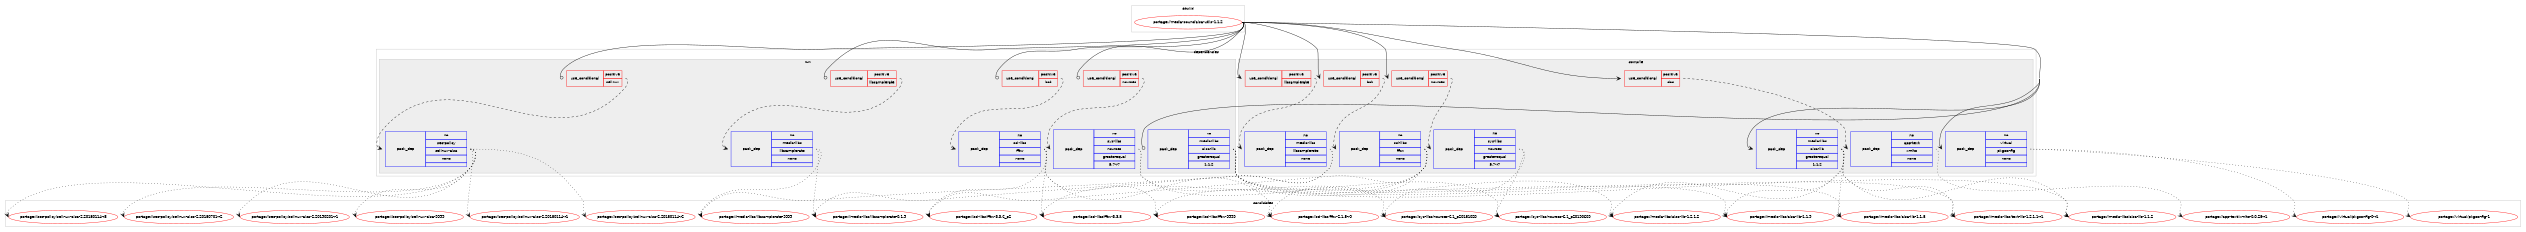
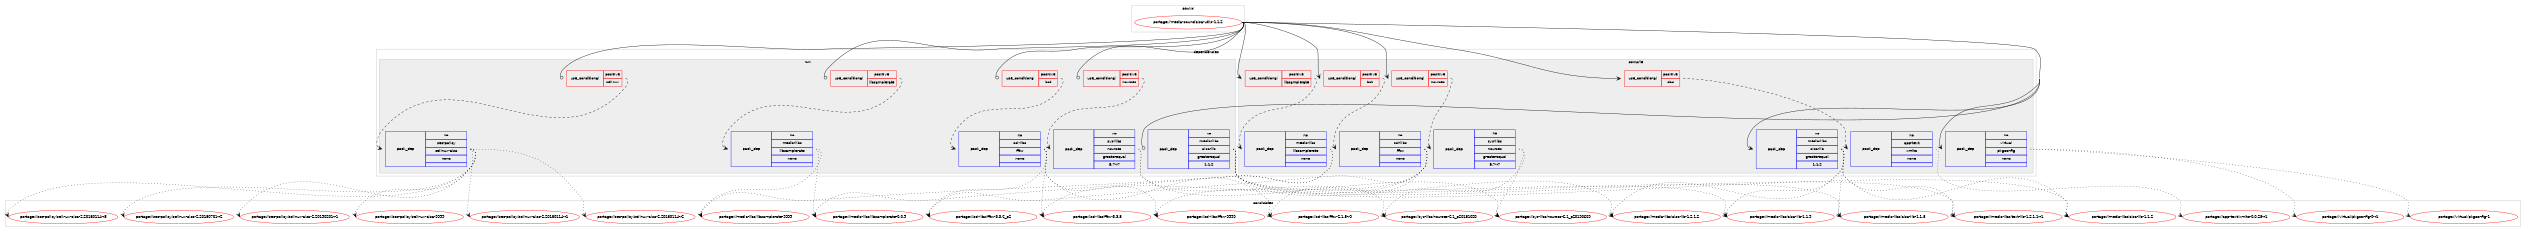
node "portage://media-libs/libsamplerate-0.1.9": label "portage://media-libs/libsamplerate-0.1.9" -> "portage://media-libs/libsamplerate-0.0.9"
